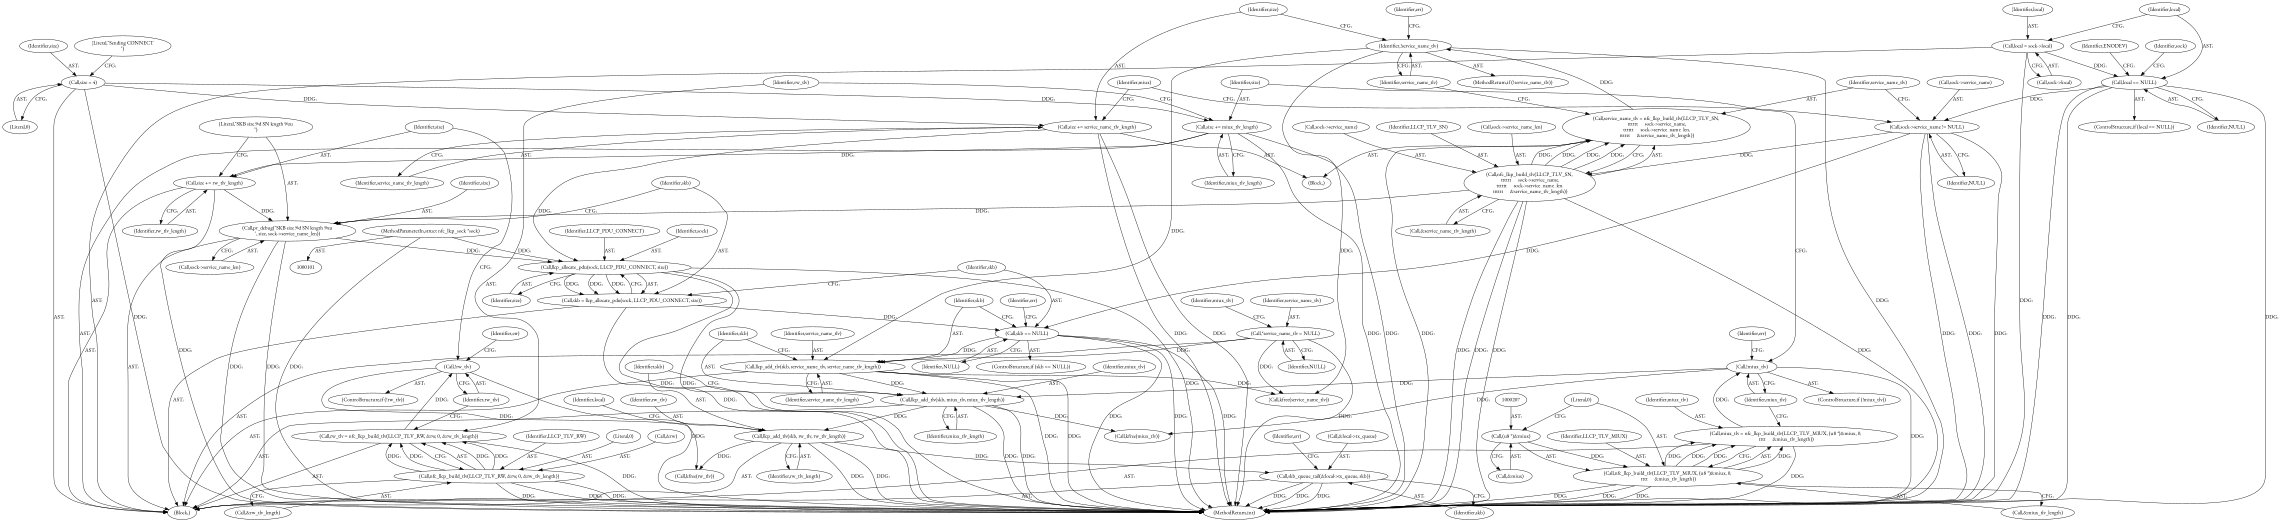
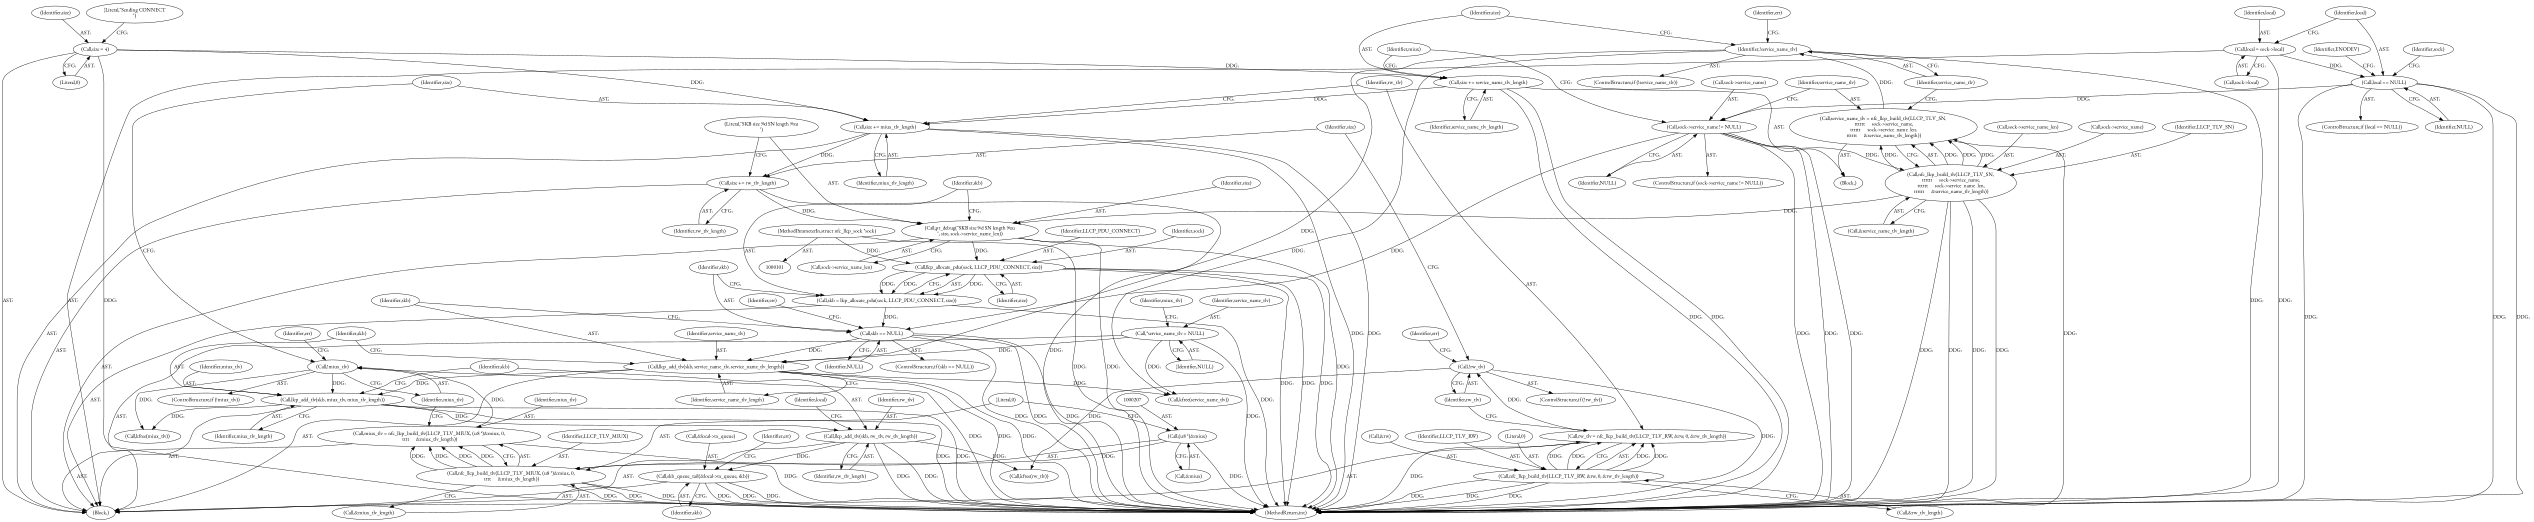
node "(MethodReturn,if (!service_name_tlv))": label "(MethodReturn,if (!service_name_tlv))" -> "(ControlStructure,if (!service_name_tlv))"
edge "(Call,size += service_name_tlv_length)" -> "(Call,llcp_allocate_pdu(sock, LLCP_PDU_CONNECT, size))": now "(Call,size += service_name_tlv_length)" -> "(Call,size += miux_tlv_length)"
node "(ControlStructure,if (sock->service_name != NULL))": added
edge "(Call,(u8 *)&miux)" -> "(MethodReturn,int)": added, label "DDG:"
